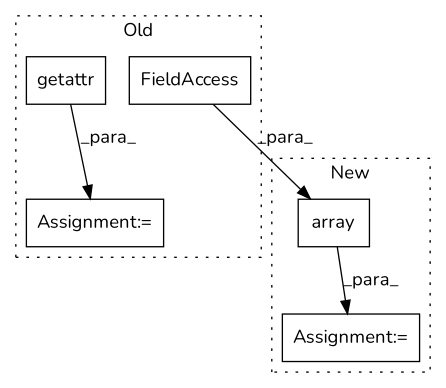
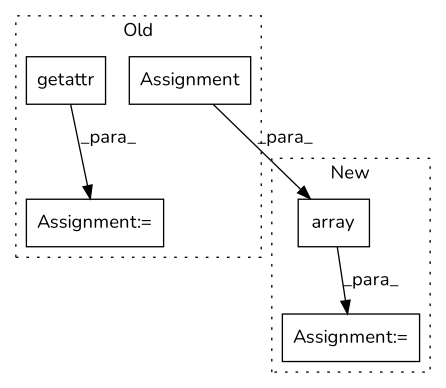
node "FieldAccess": label "FieldAccess" -> "Assignment"
